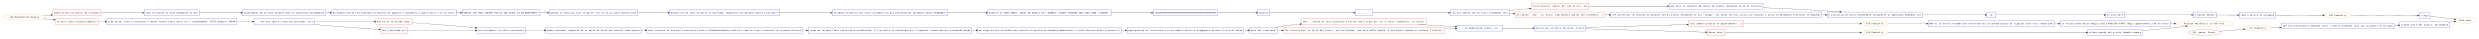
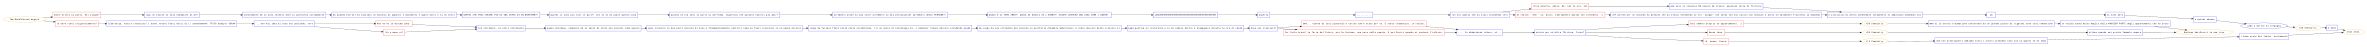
node "vado a morire di vergogna": shape box -> ellipse
node "Più o warframe sì?": label "Più o warframe sì?" -> "Più o meno sì?"
node "Eh, passo. Scusa.": shape ellipse -> box
edge "storia per un'altra flirtare, forse?" -> "Eh, passo. Scusa.": added
